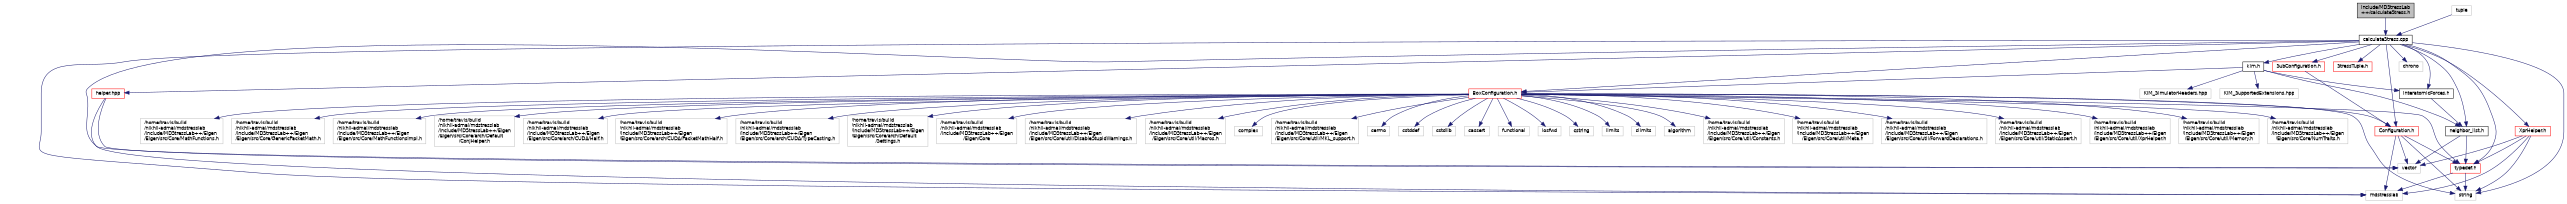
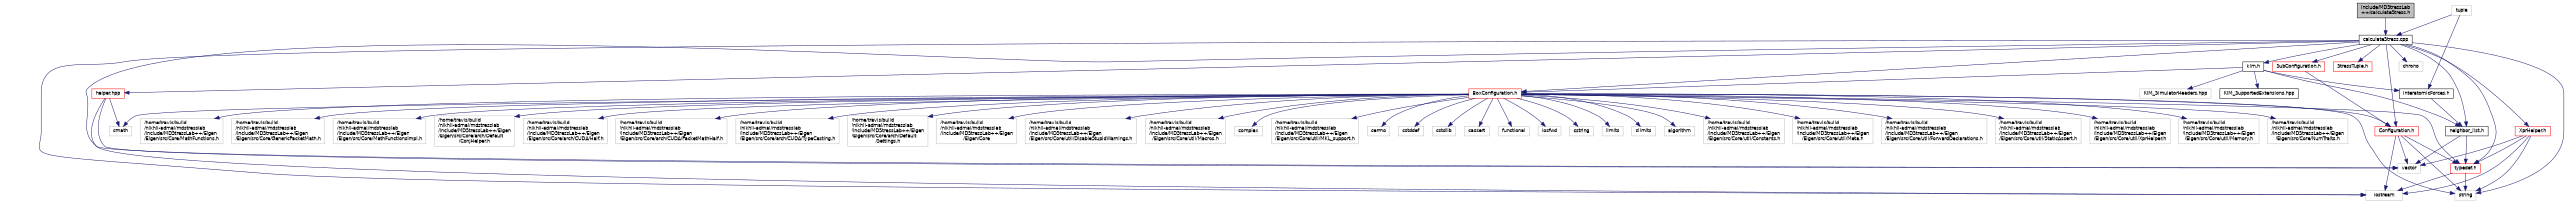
edge "calculateStress.cpp" -> "InteratomicForces.h": now "tuple" -> "InteratomicForces.h"
node "KIM_SupportedExtensions.hpp": color grey75 -> black
node "cmath": added
node "mdstresslab": label "mdstresslab" -> "iostream"
